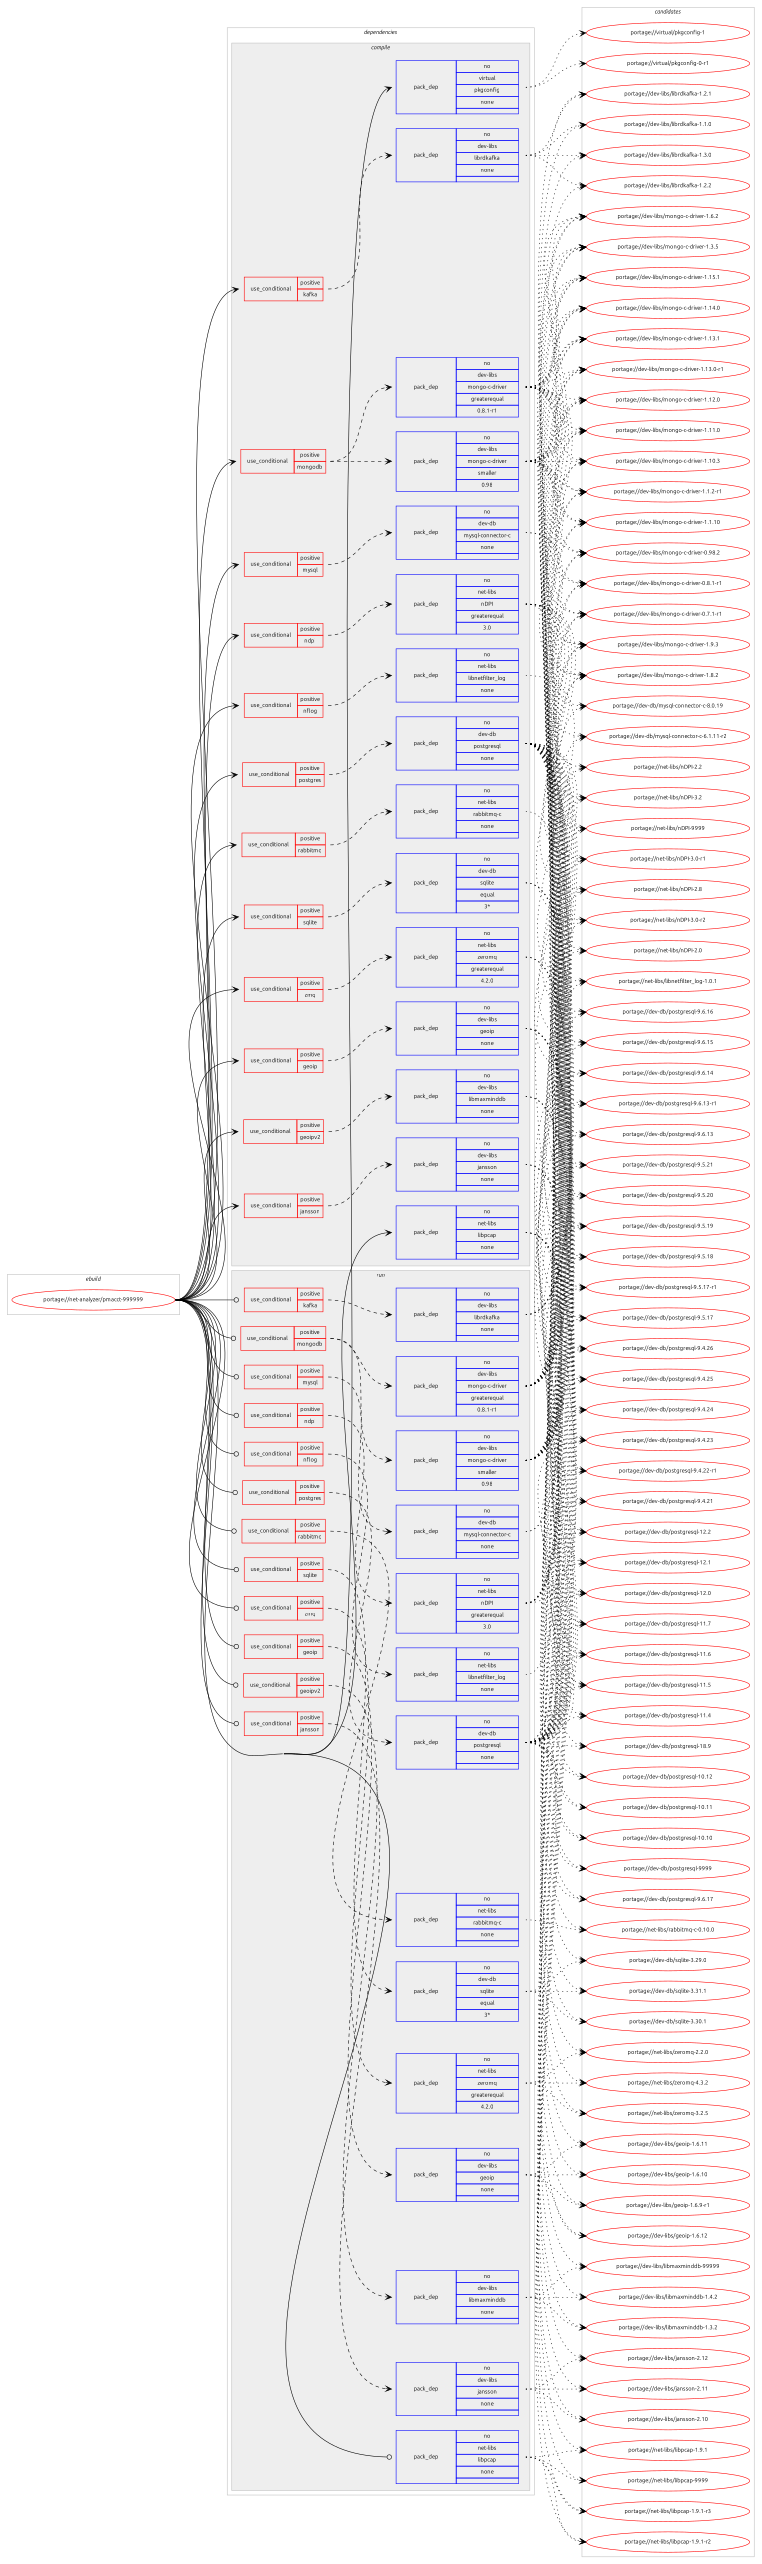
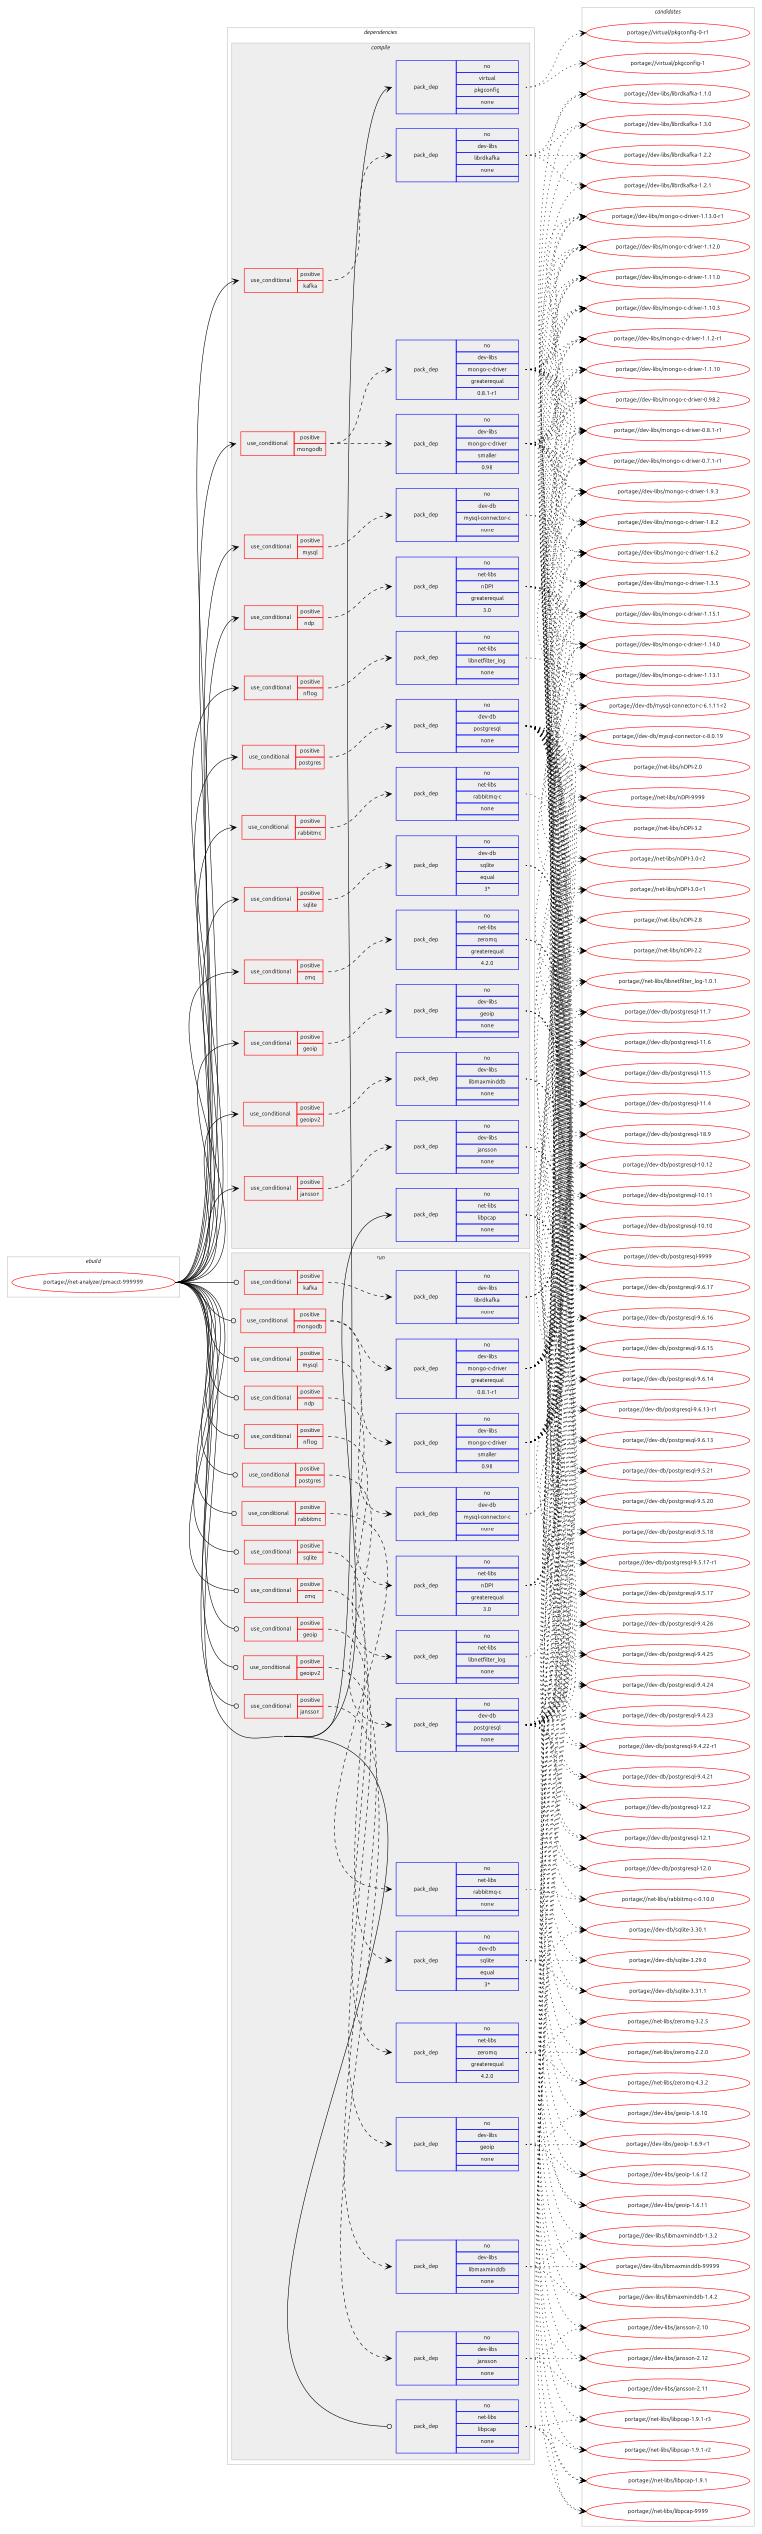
node "portage://dev-db/postgresql-9.5.19": removed
